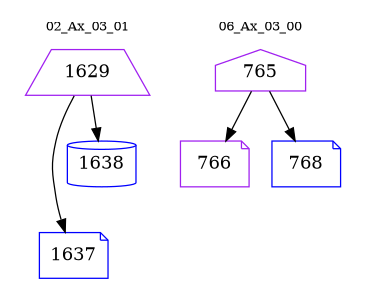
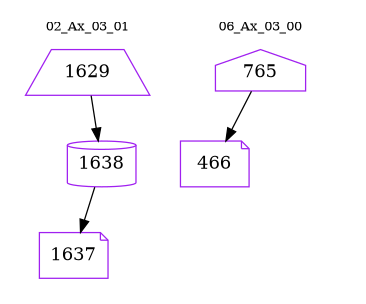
edge "1629" -> "1637": now "1638" -> "1637"
node "1638": color blue -> purple
node "766": label "766" -> "466"
node "768": removed
node "1637": color blue -> purple
